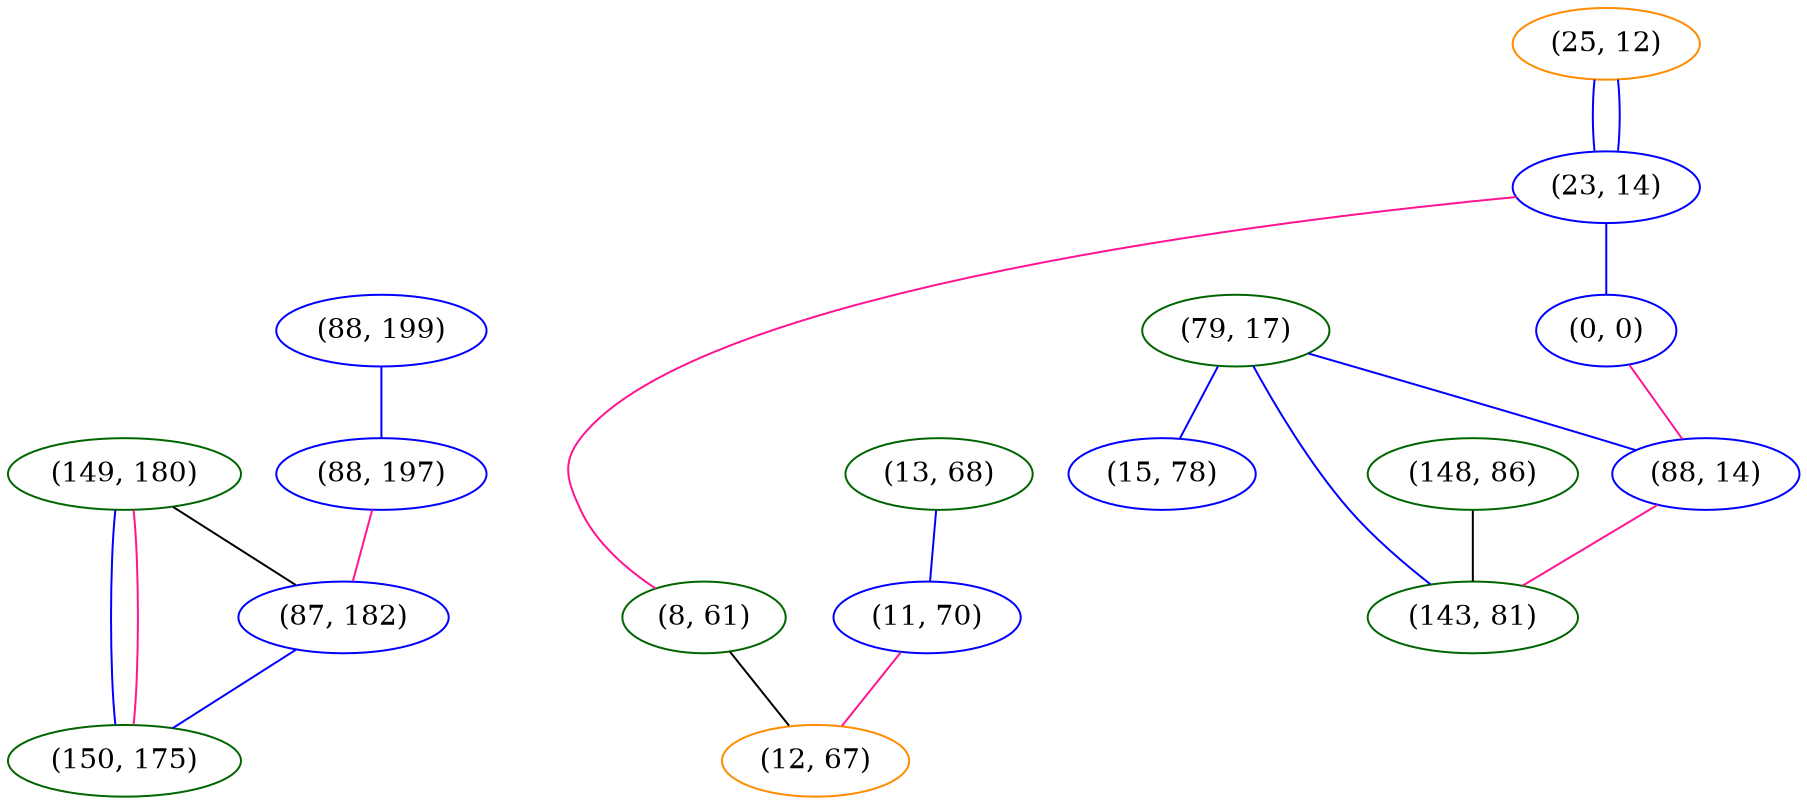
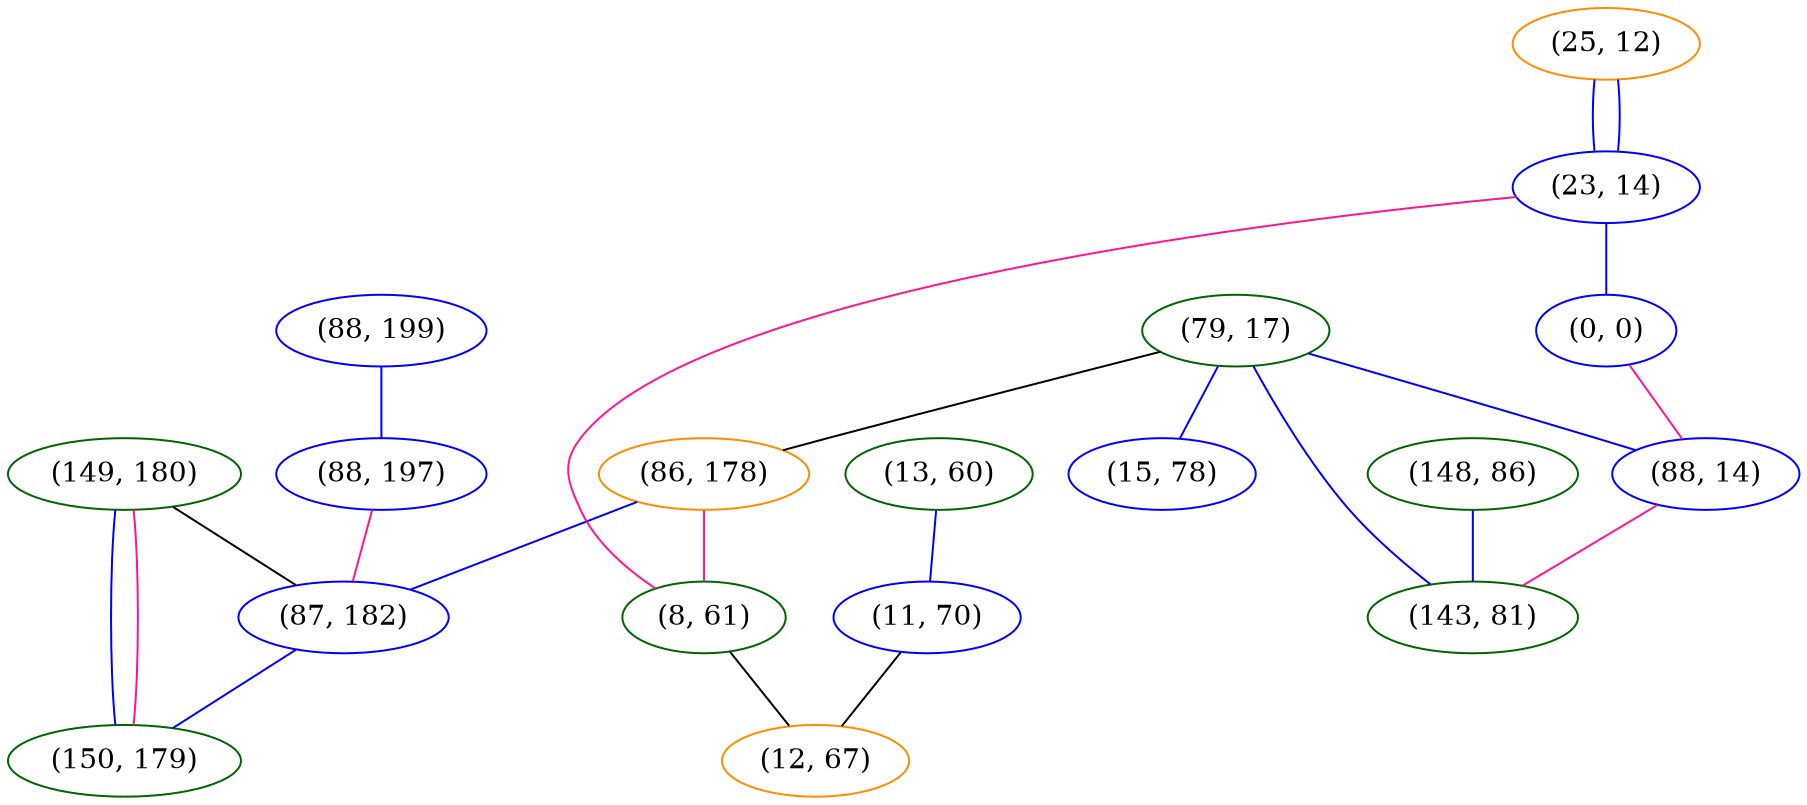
node "(86, 178)": added
node "(13, 68)": label "(13, 68)" -> "(13, 60)"
edge "(148, 86)" -- "(143, 81)": color black -> blue
edge "(11, 70)" -- "(12, 67)": color deeppink -> black
node "(150, 175)": label "(150, 175)" -> "(150, 179)"
